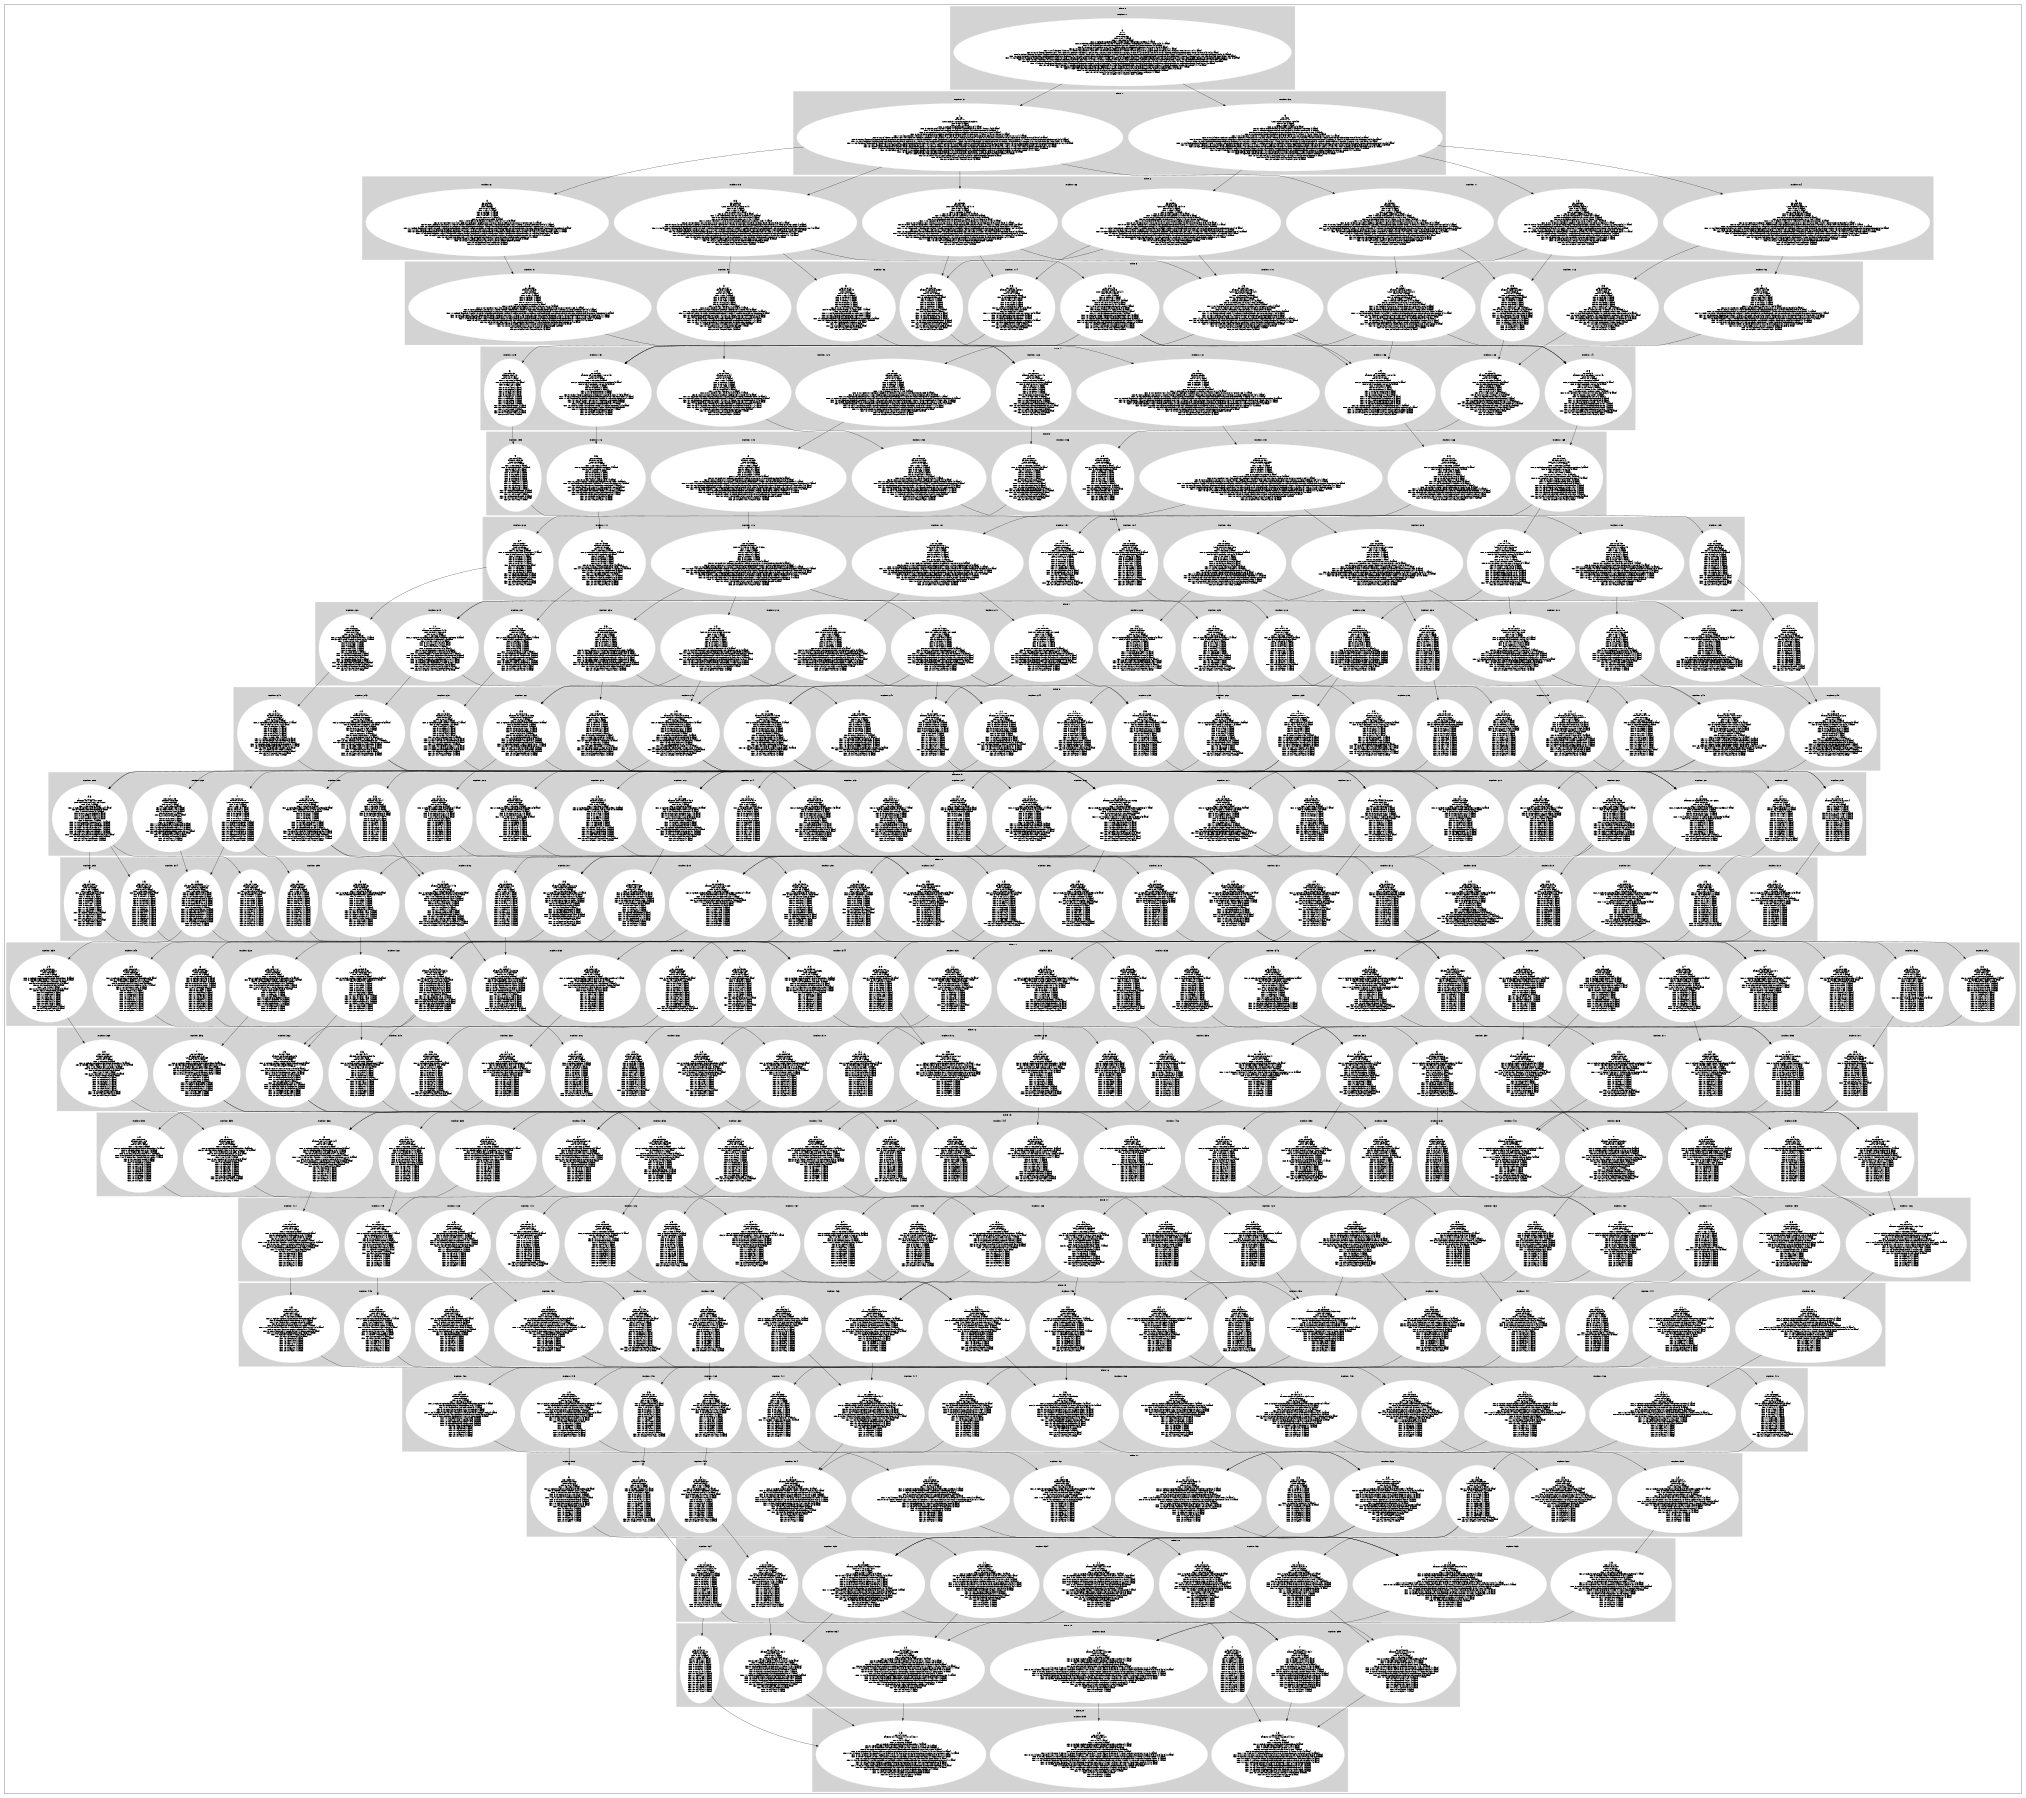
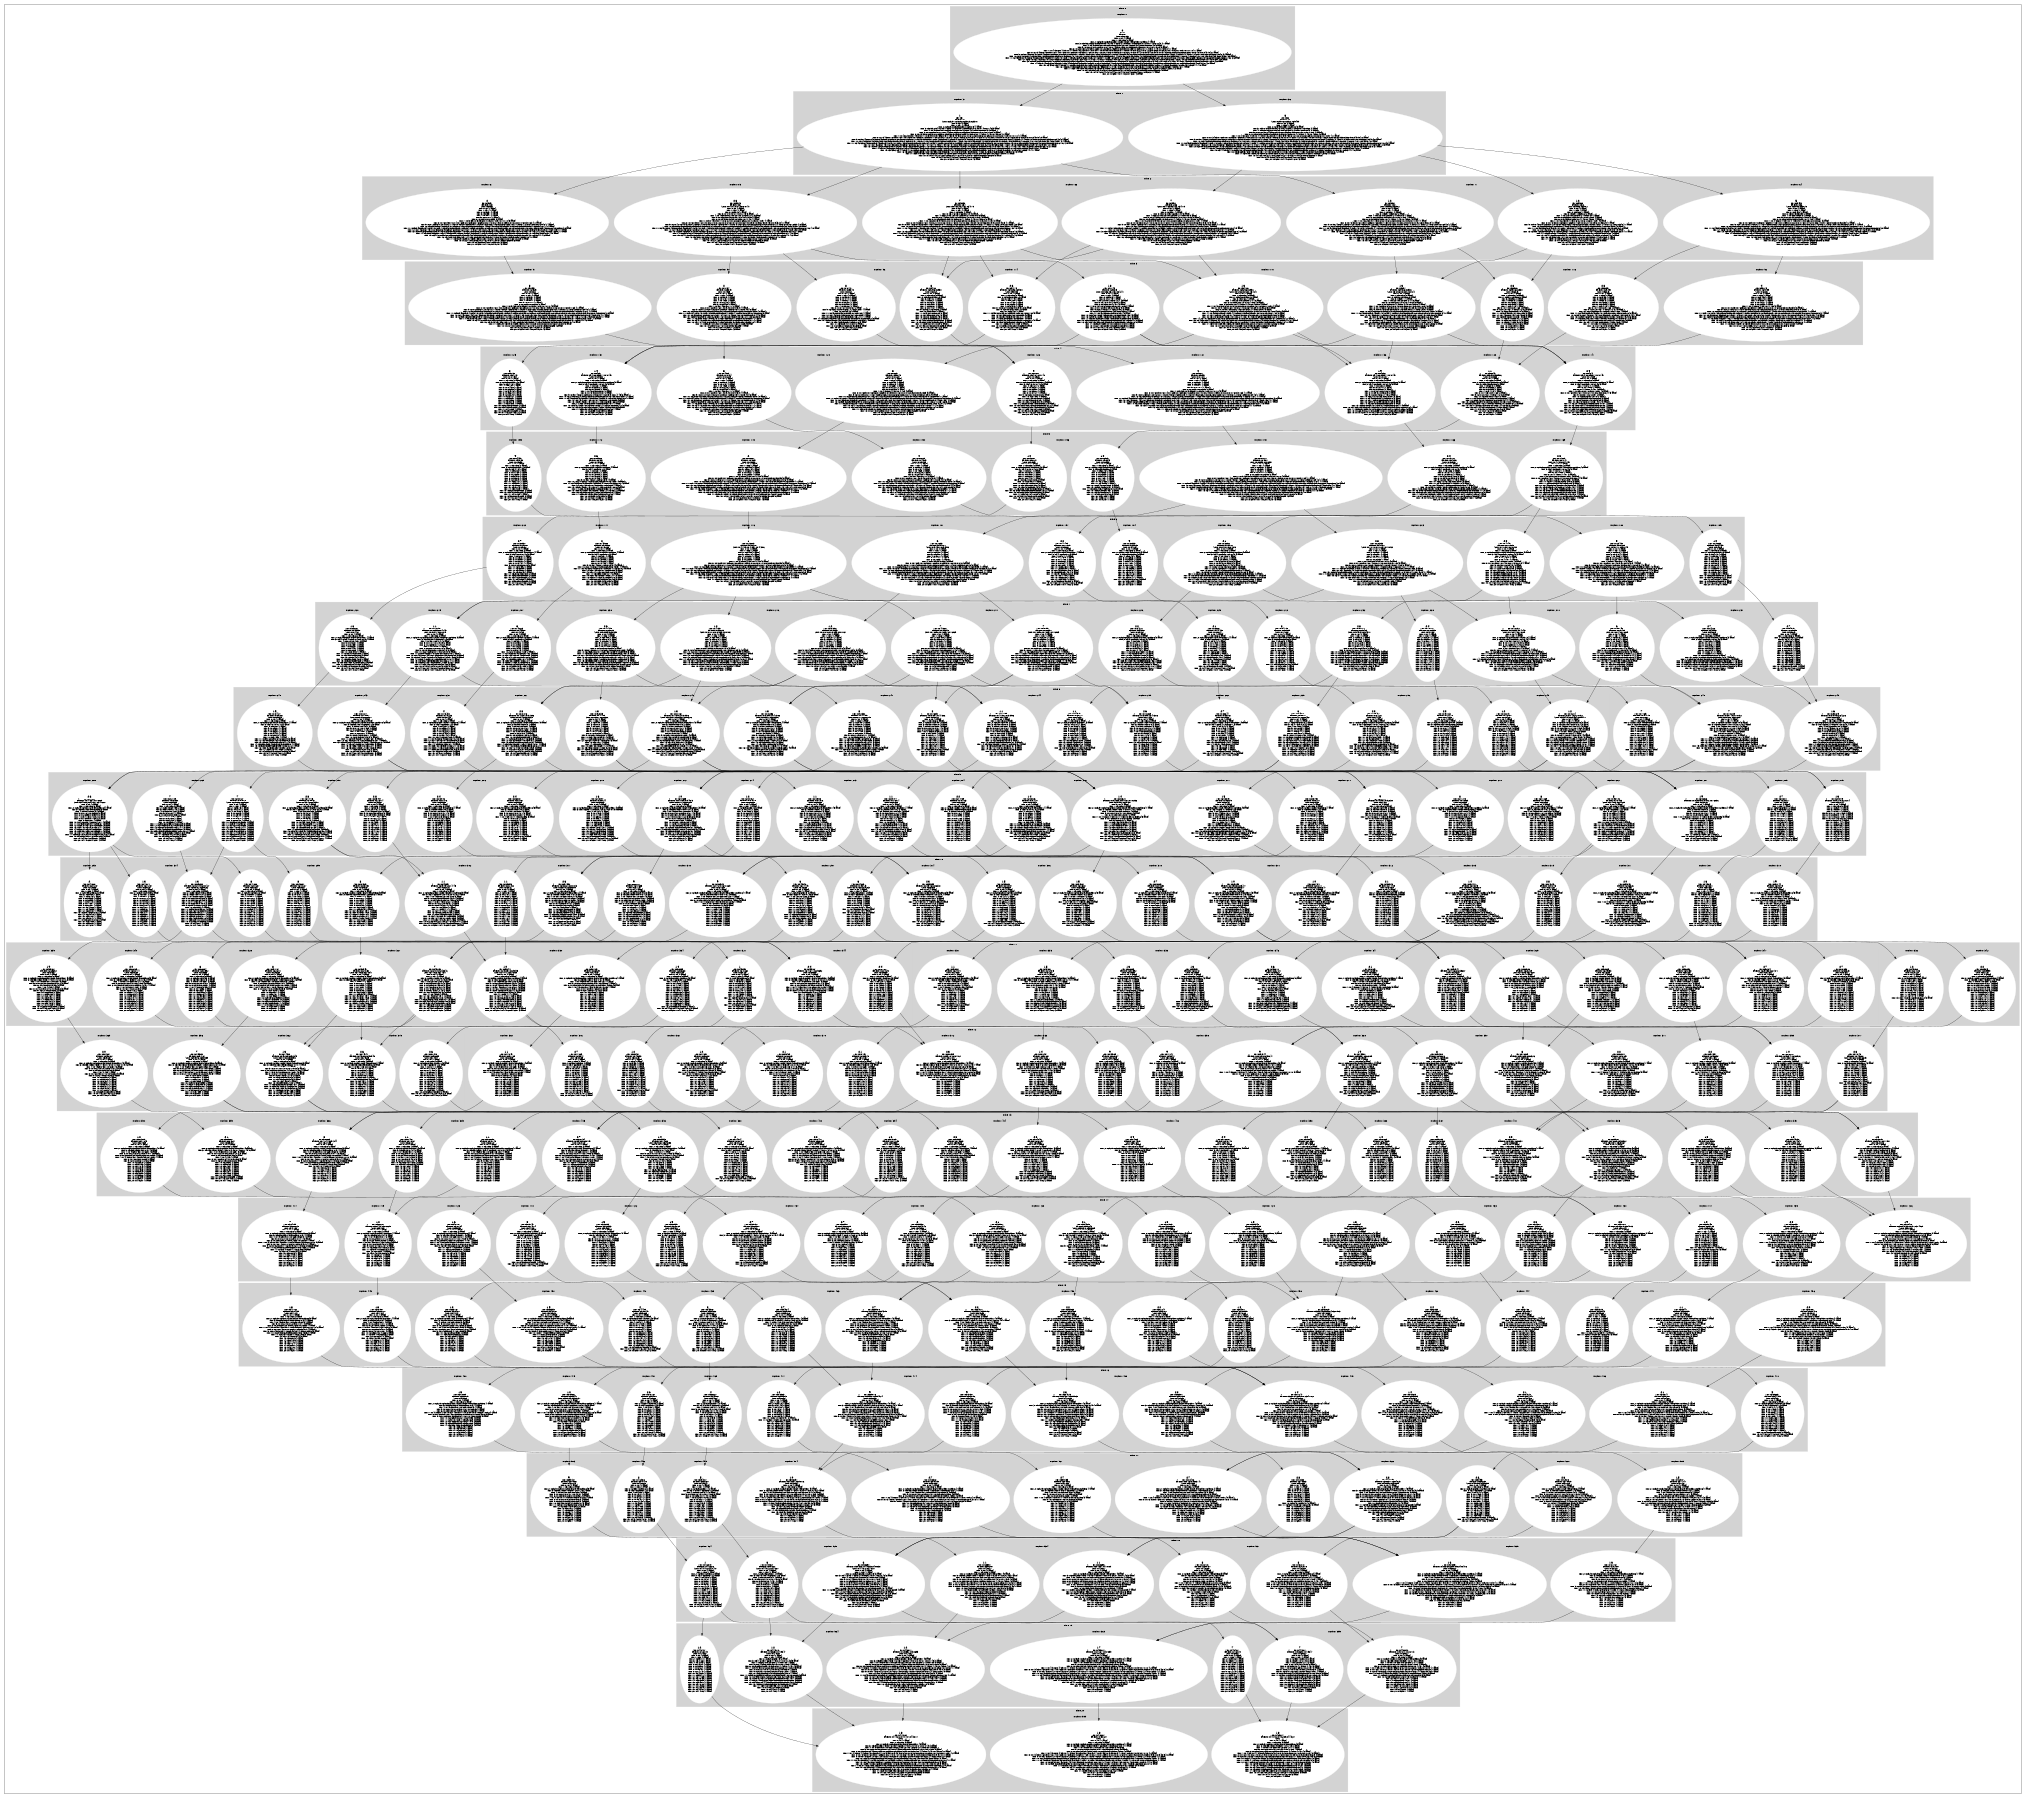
cluster "Parents 9": label "Parents 9" -> "Line 9"
